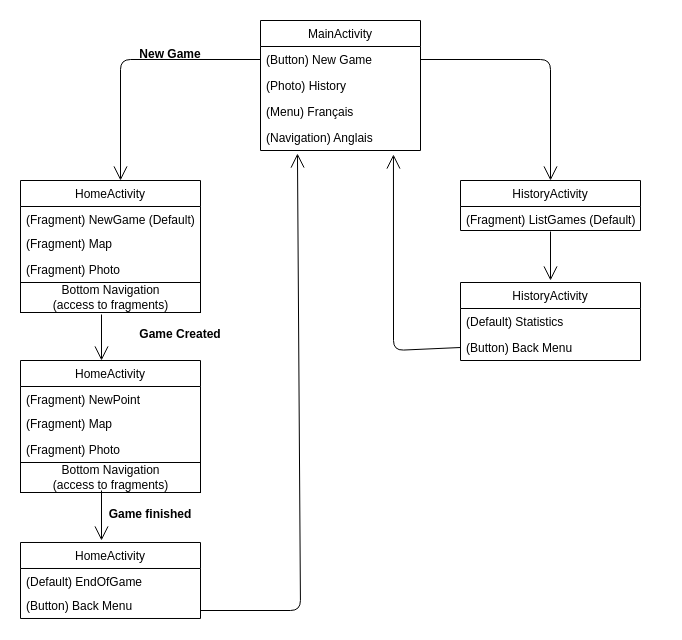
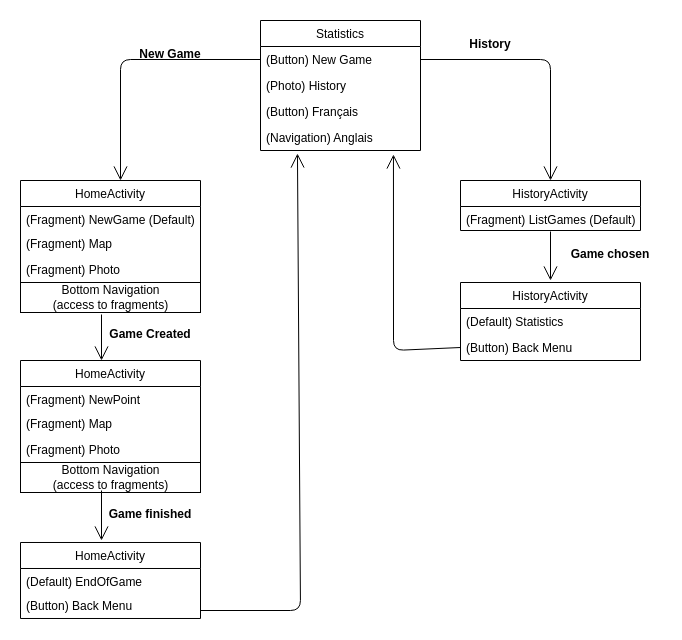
node "MainActivity": label "MainActivity" -> "Statistics"
node "History": added
node "(Menu) Français": label "(Menu) Français" -> "(Button) Français"
node "Game chosen": added
node "Game Created": moved (181, 334) -> (151, 334)
